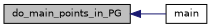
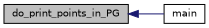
node "do_main_points_in_PG": label "do_main_points_in_PG" -> "do_print_points_in_PG"
